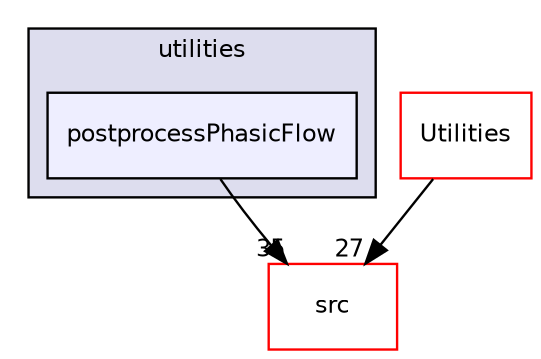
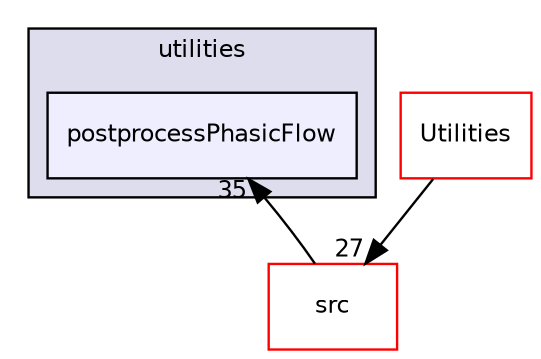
edge "postprocessPhasicFlow" -> "src": reversed
